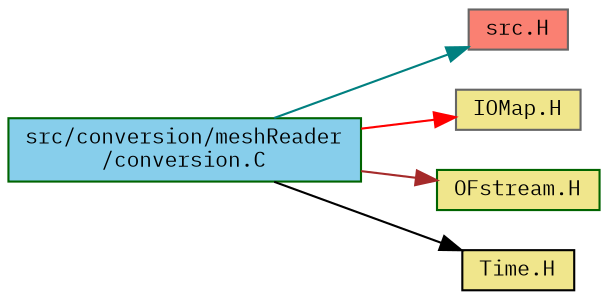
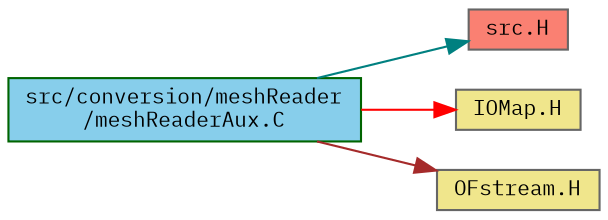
node "src/conversion/meshReader /conversion.C": label "src/conversion/meshReader /conversion.C" -> "src/conversion/meshReader /meshReaderAux.C"
node "OFstream.H": color darkgreen -> gray40
node "Time.H": removed
